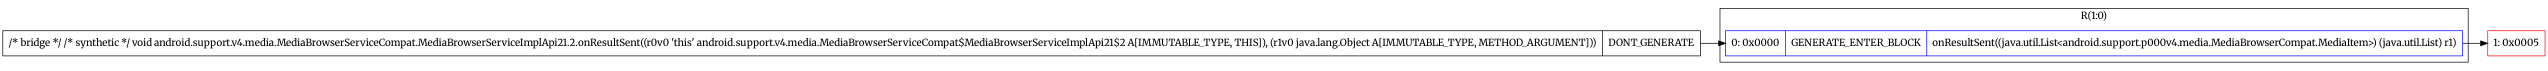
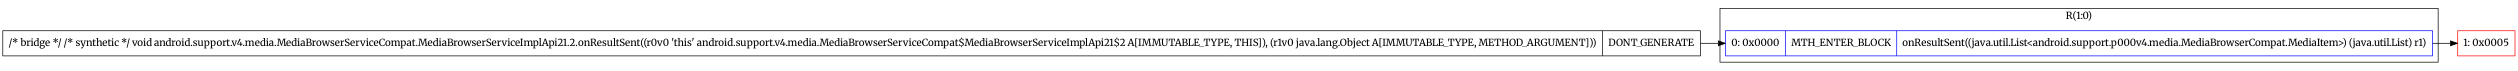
node "0: 0x0000": text "GENERATE_ENTER_BLOCK" -> "MTH_ENTER_BLOCK"
